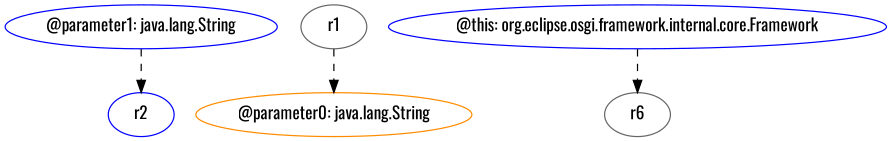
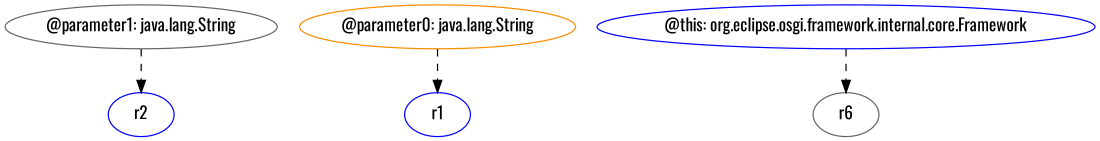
node "@parameter1: java.lang.String": color blue -> gray40
node "r1": color gray40 -> blue
edge "r1" -> "@parameter0: java.lang.String": reversed
